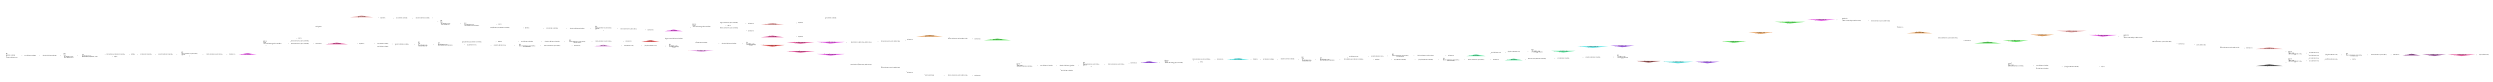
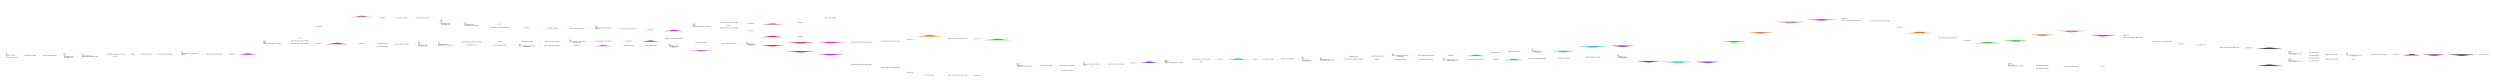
node "'(:= 128 (register 40 L-PAREN) (pop))": fillcolor #5de65d -> #e6a1a1
node "'(push 70 (state s3))": fillcolor #e65d5d -> #e65de6
node "'(push 166 (register 56 ret-val))": fillcolor #e6a1a1 -> #5d5d5d
node "'(:= 93 (register 28 result) (pop))": fillcolor #e65da1 -> #5d5d5d
